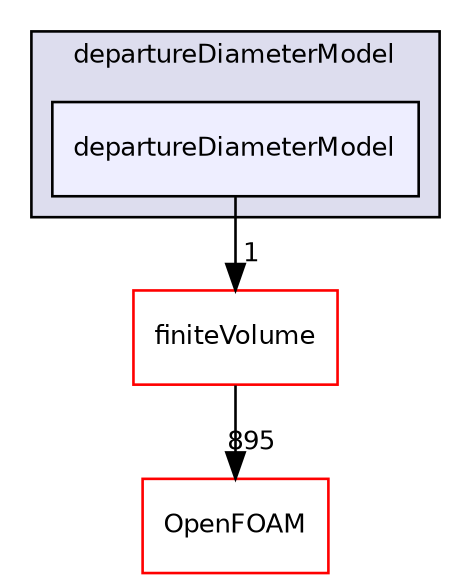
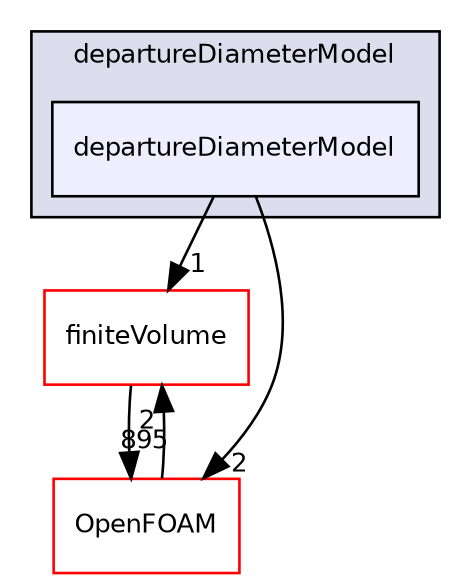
edge "departureDiameterModel" -> "OpenFOAM": added
edge "OpenFOAM" -> "finiteVolume": added
